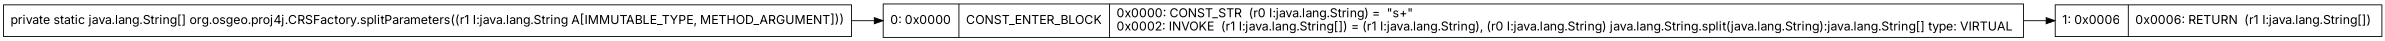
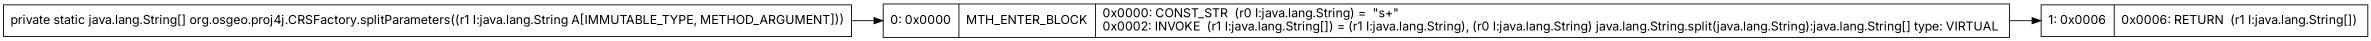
node "0: 0x0000": text "CONST_ENTER_BLOCK" -> "MTH_ENTER_BLOCK"
